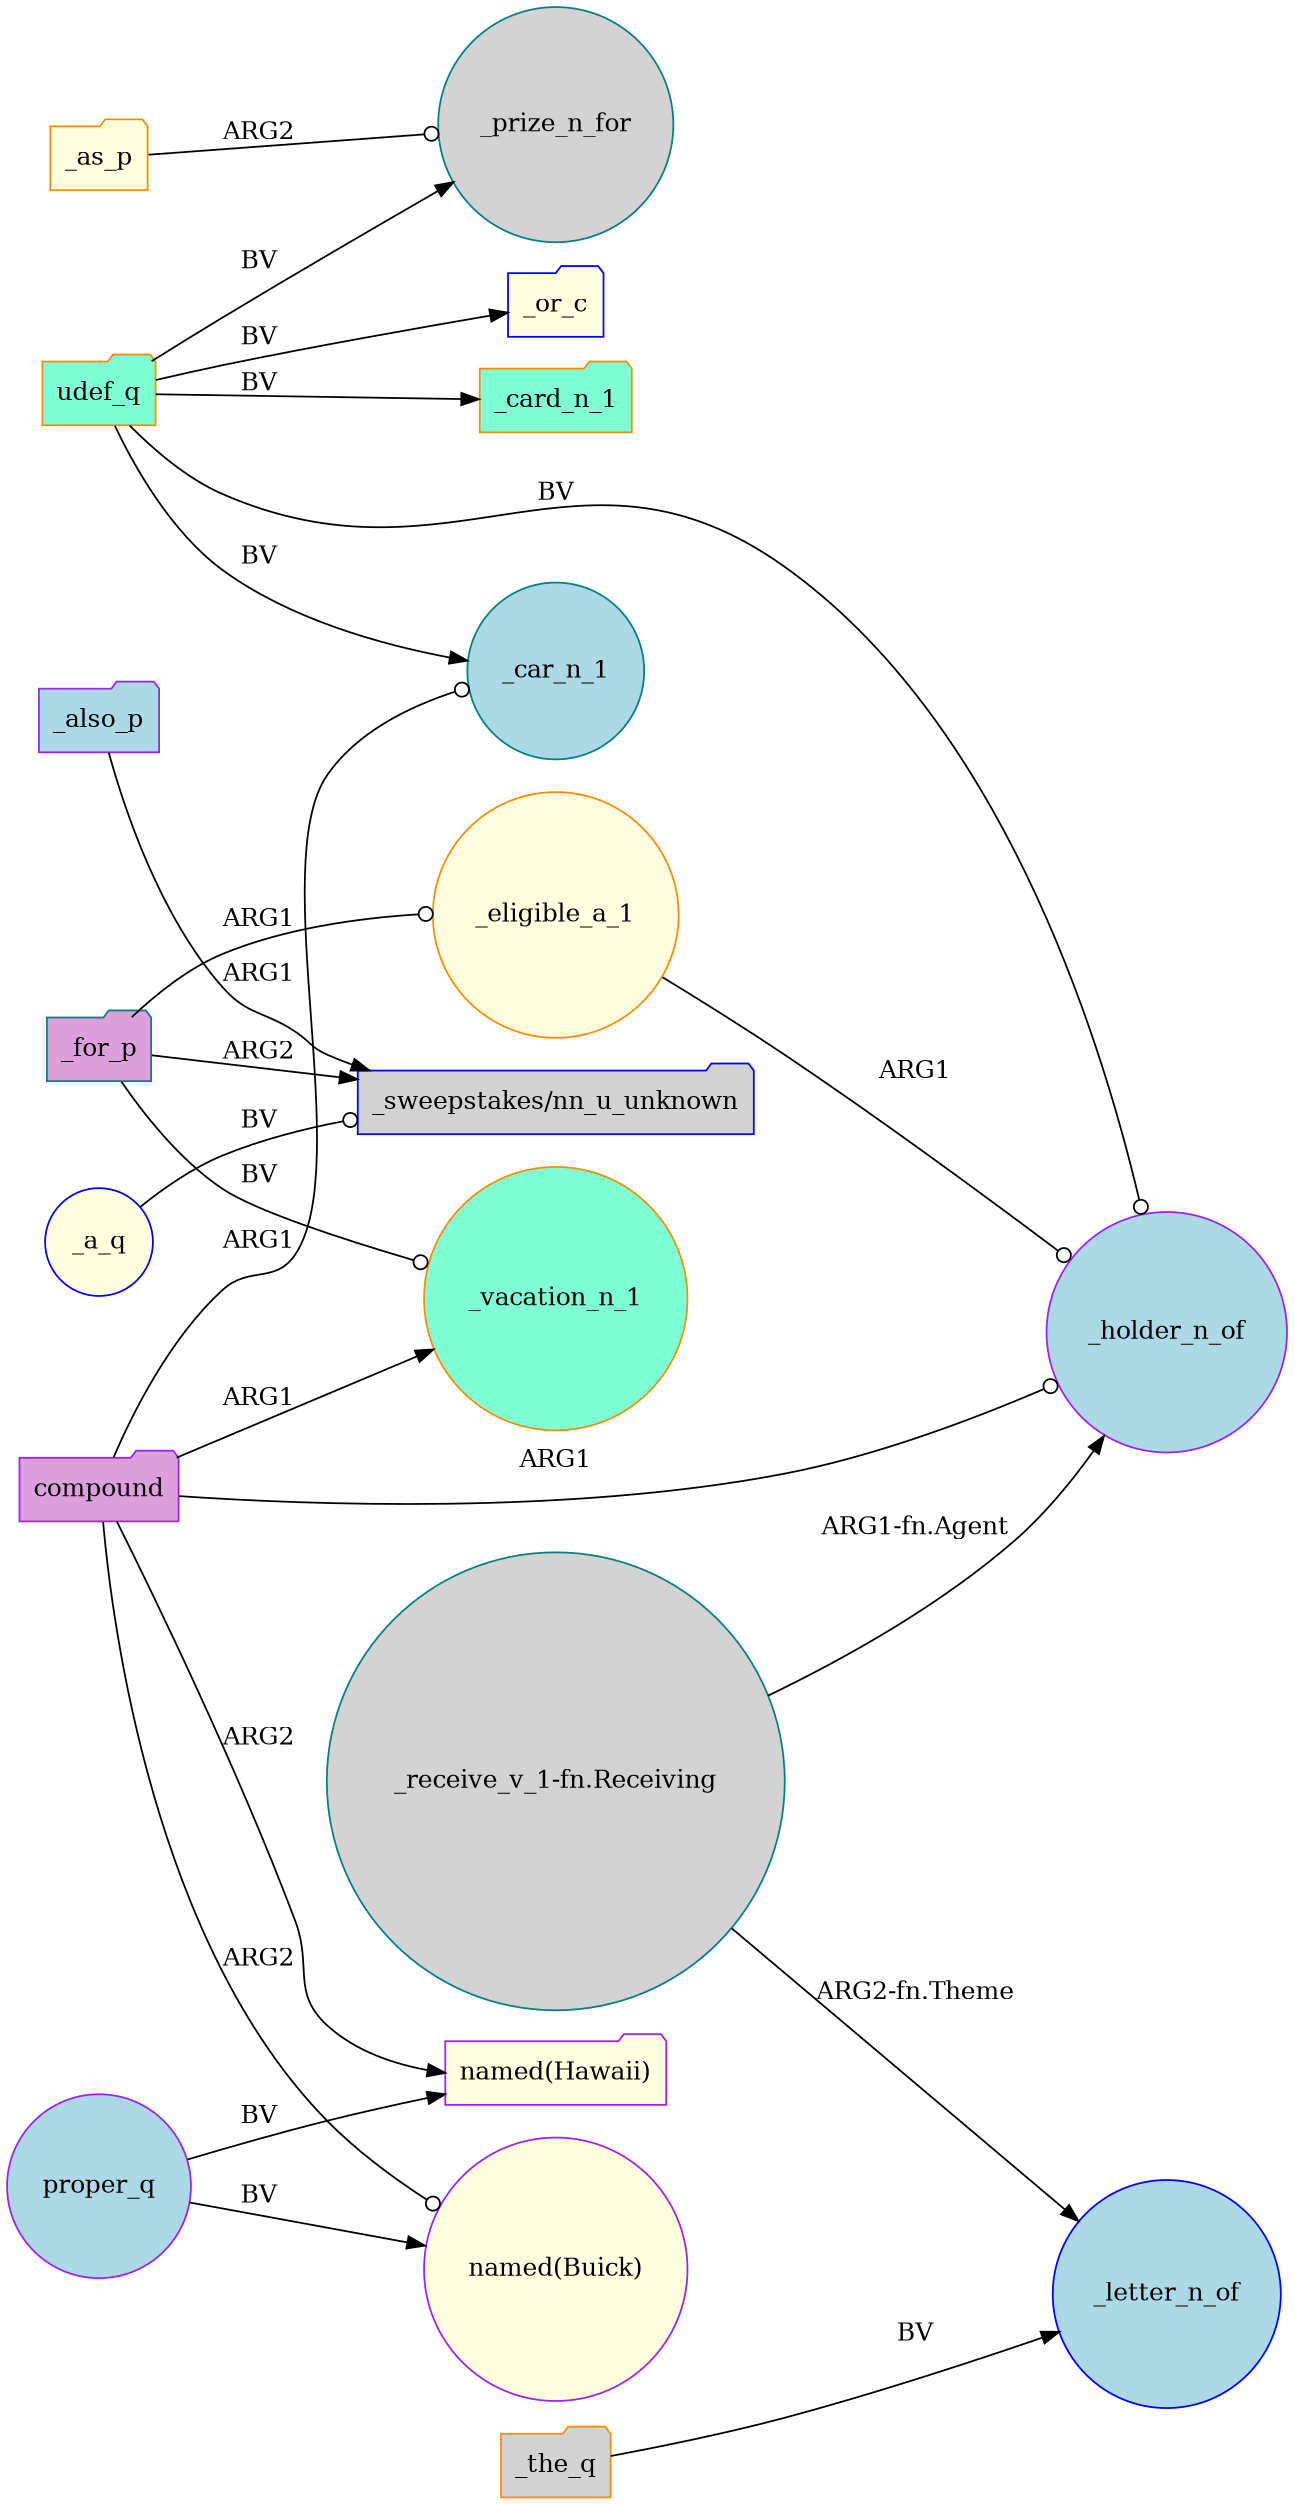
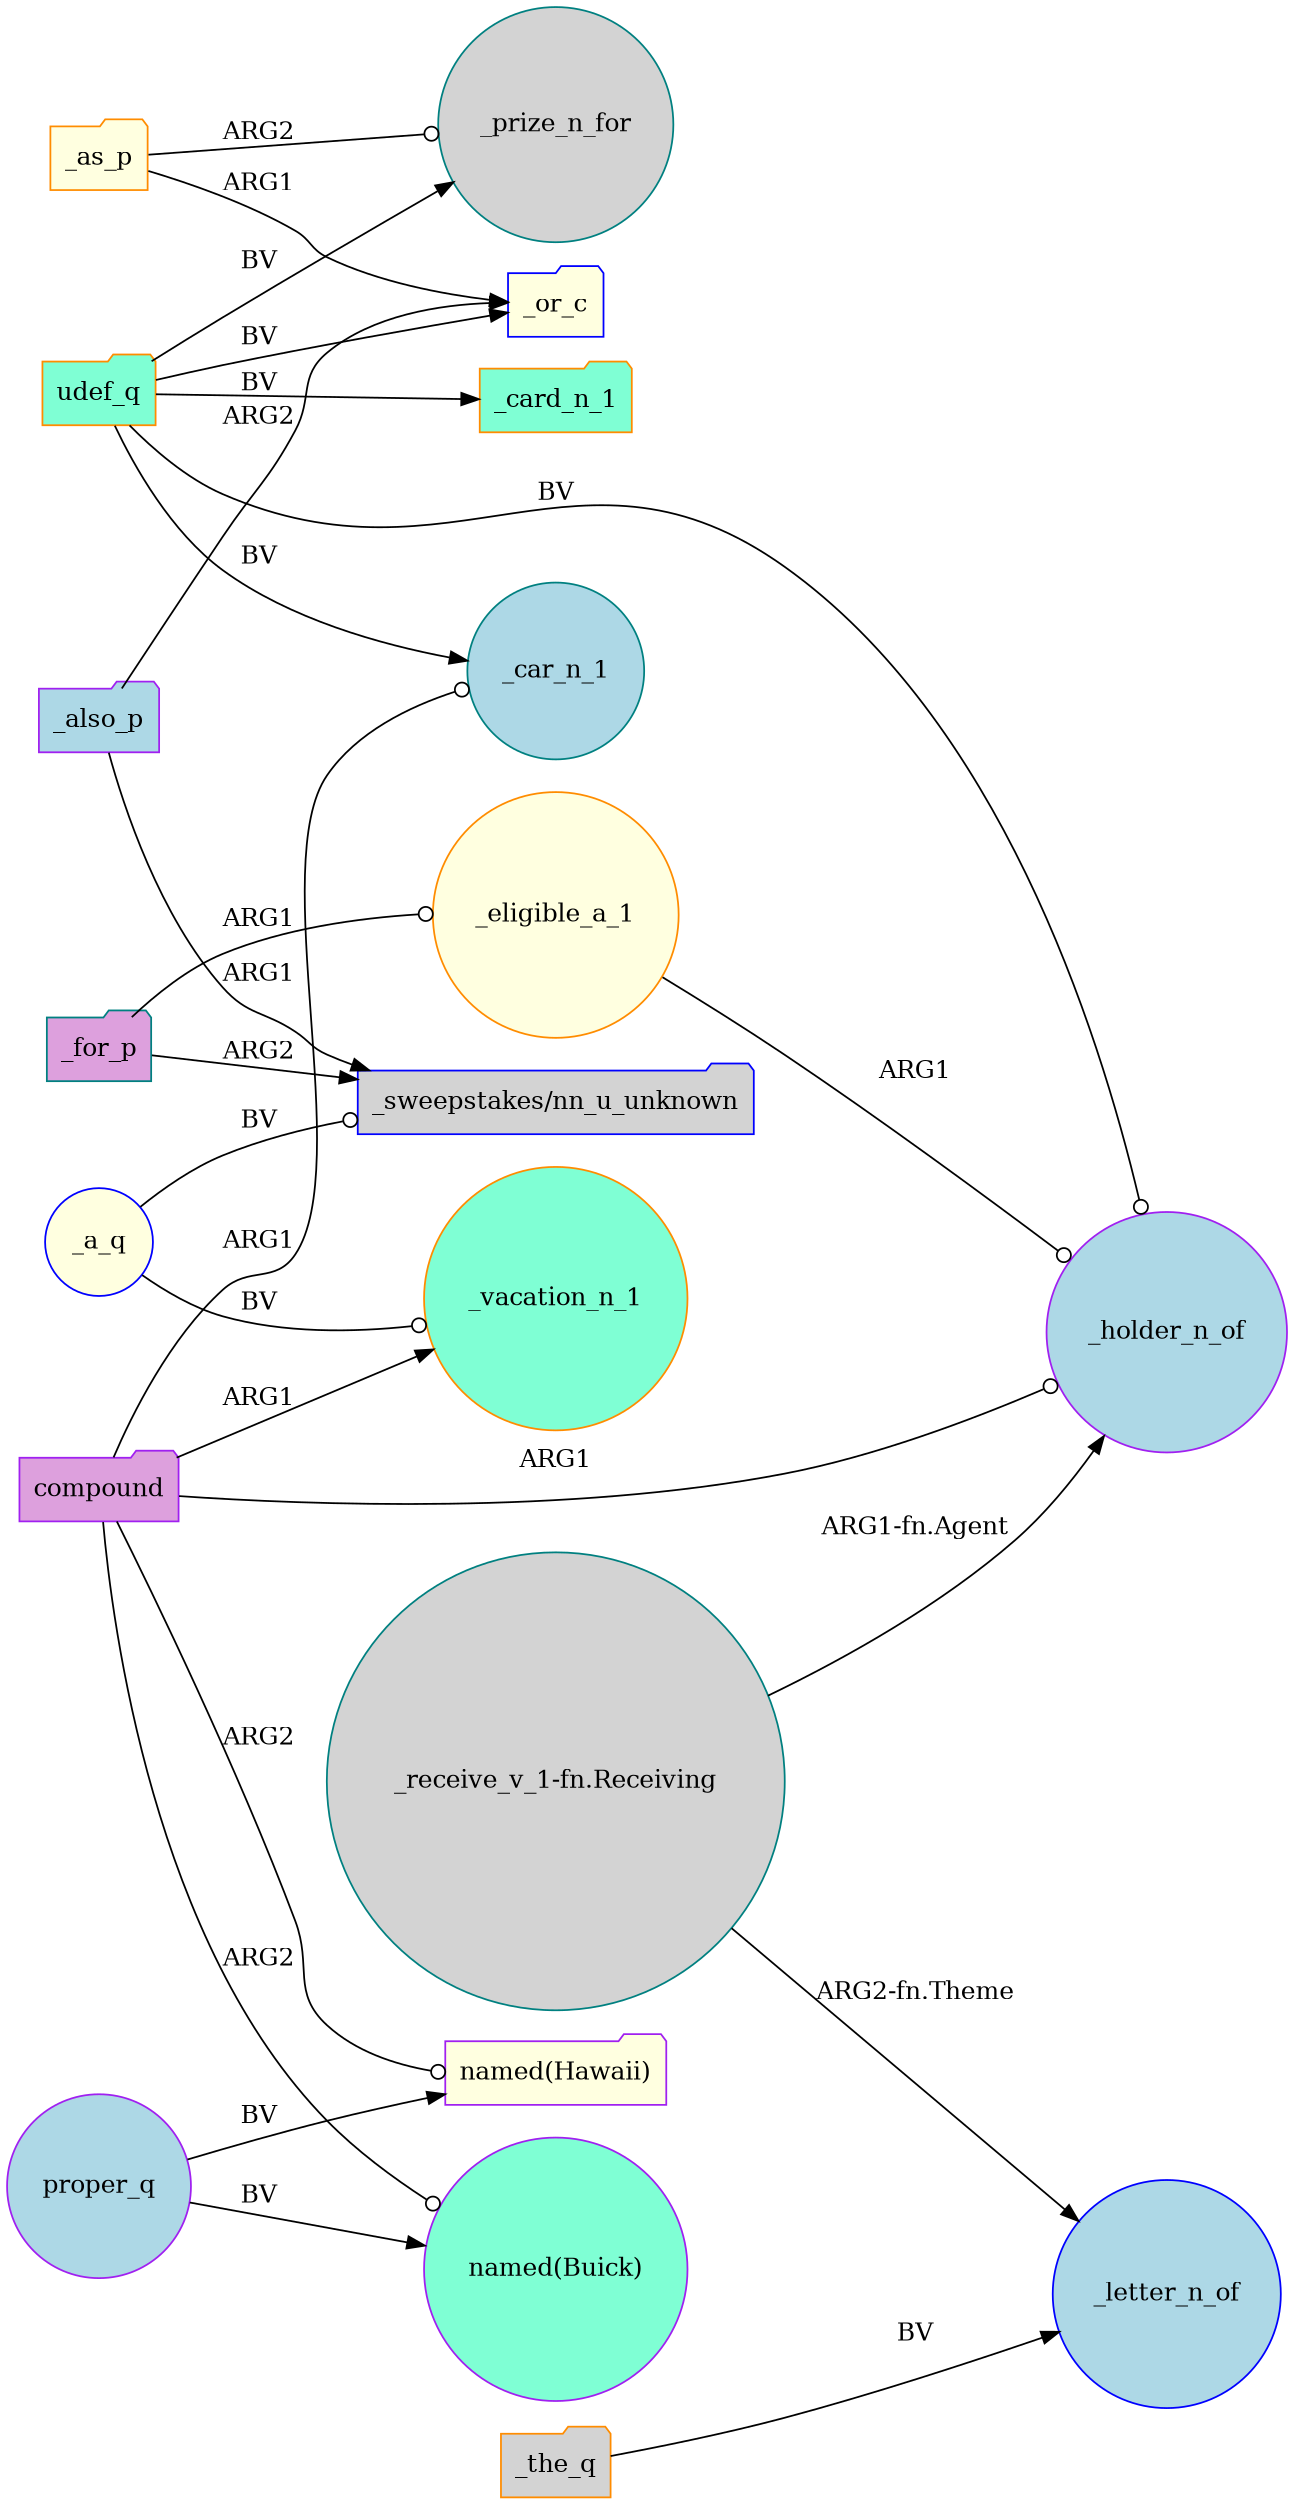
edge "_as_p" -> "_or_c": added, label "ARG1"
edge "_also_p" -> "_or_c": added, label "ARG2"
edge "_for_p" -> "_vacation_n_1": now "_a_q" -> "_vacation_n_1"
edge "compound" -> "named(Hawaii)": arrowhead normal -> odot
node "named(Buick)": fillcolor lightyellow -> aquamarine
